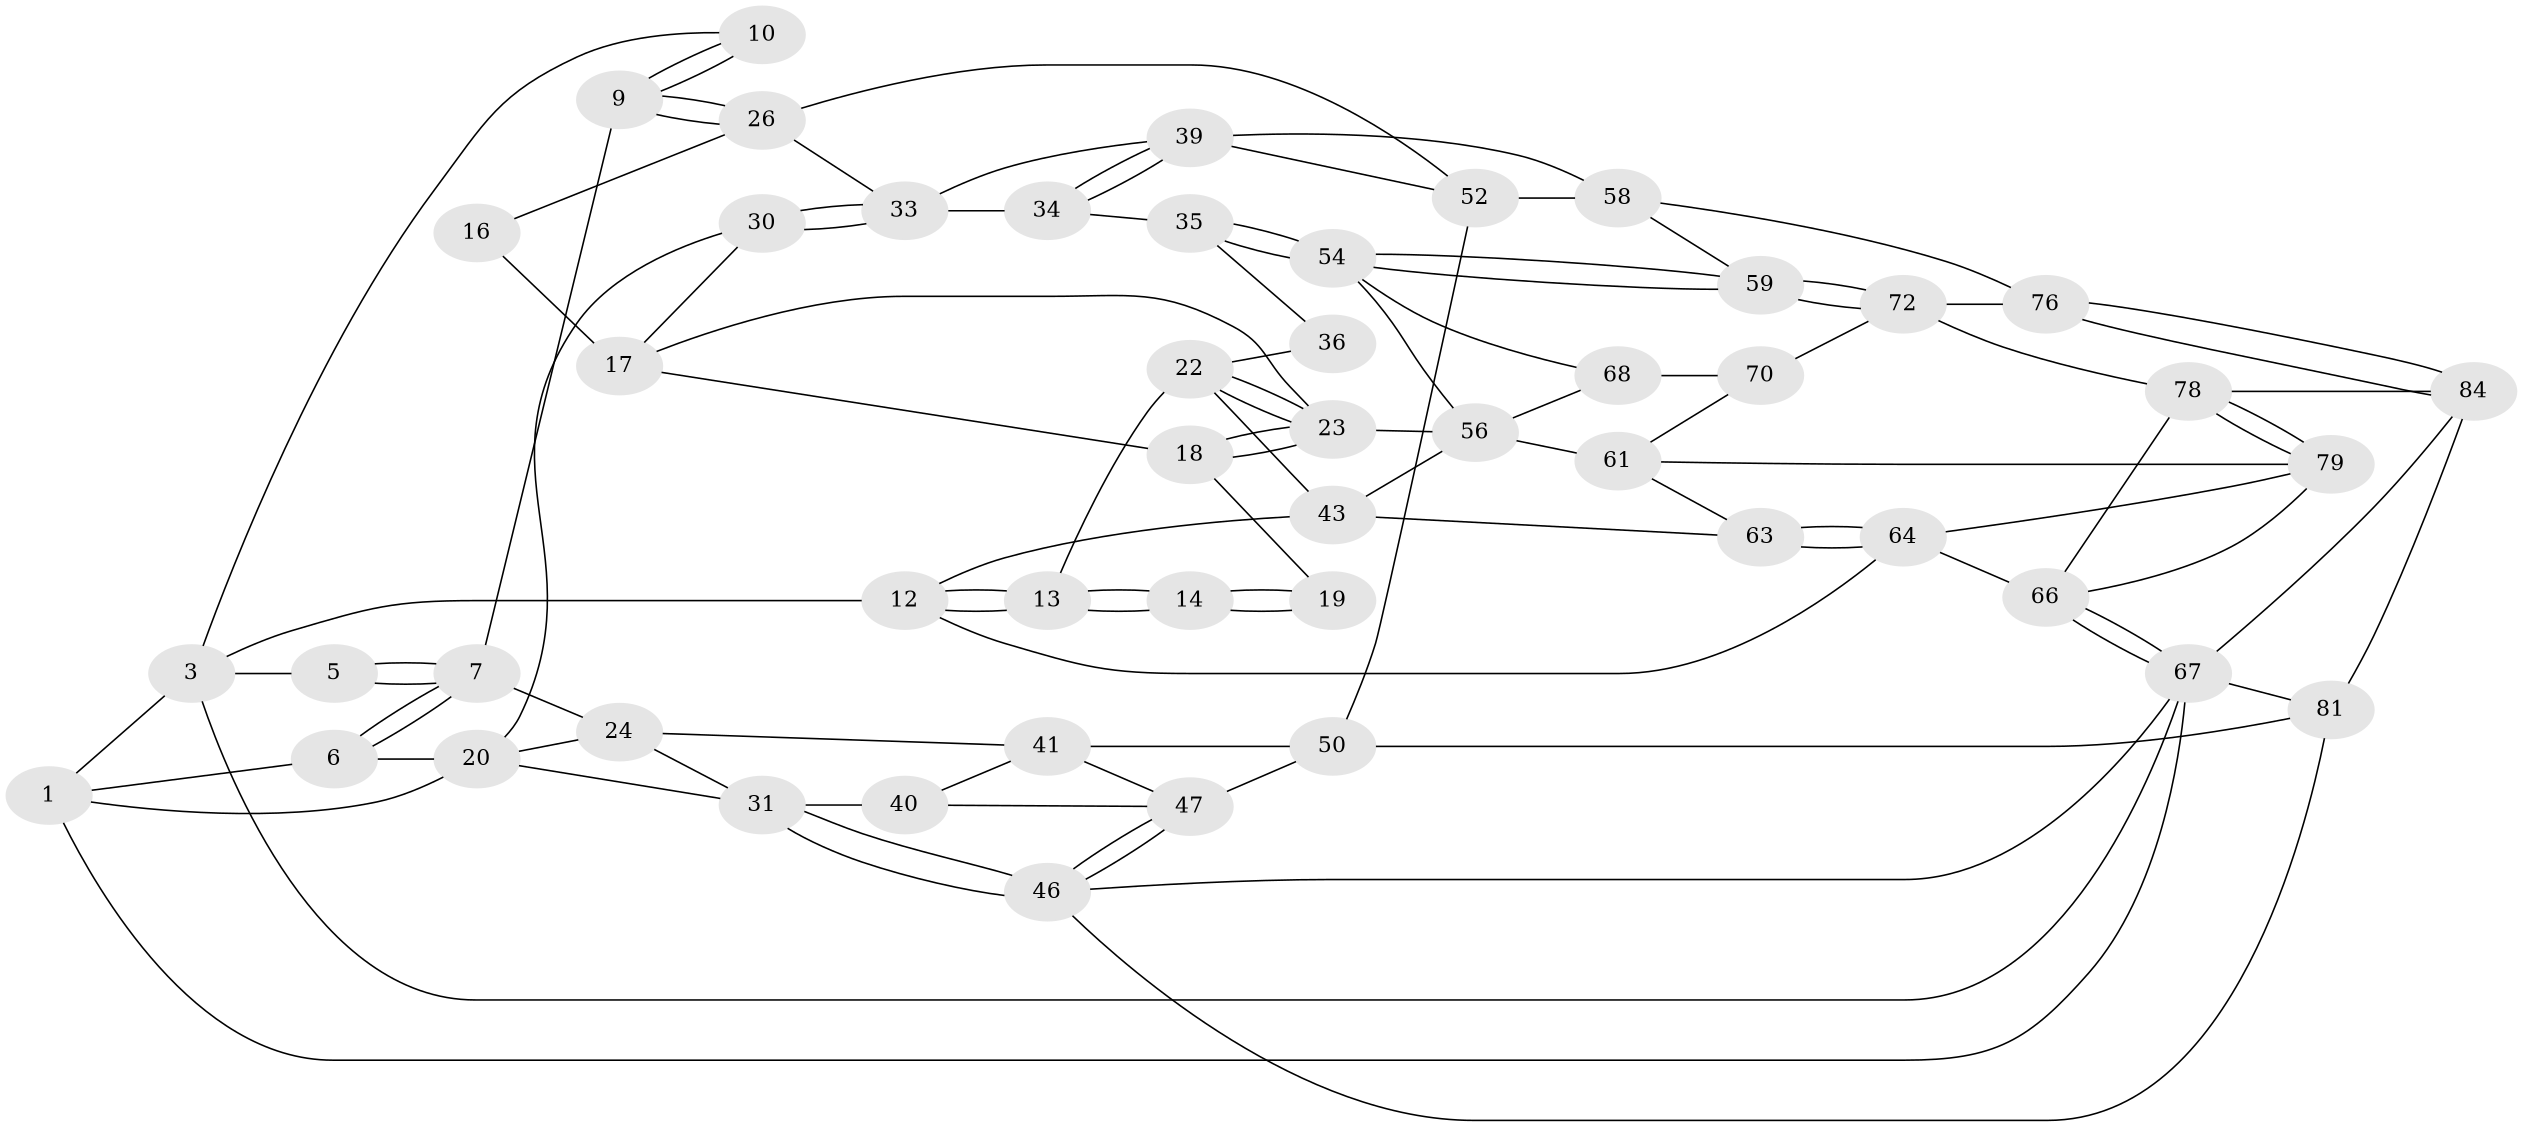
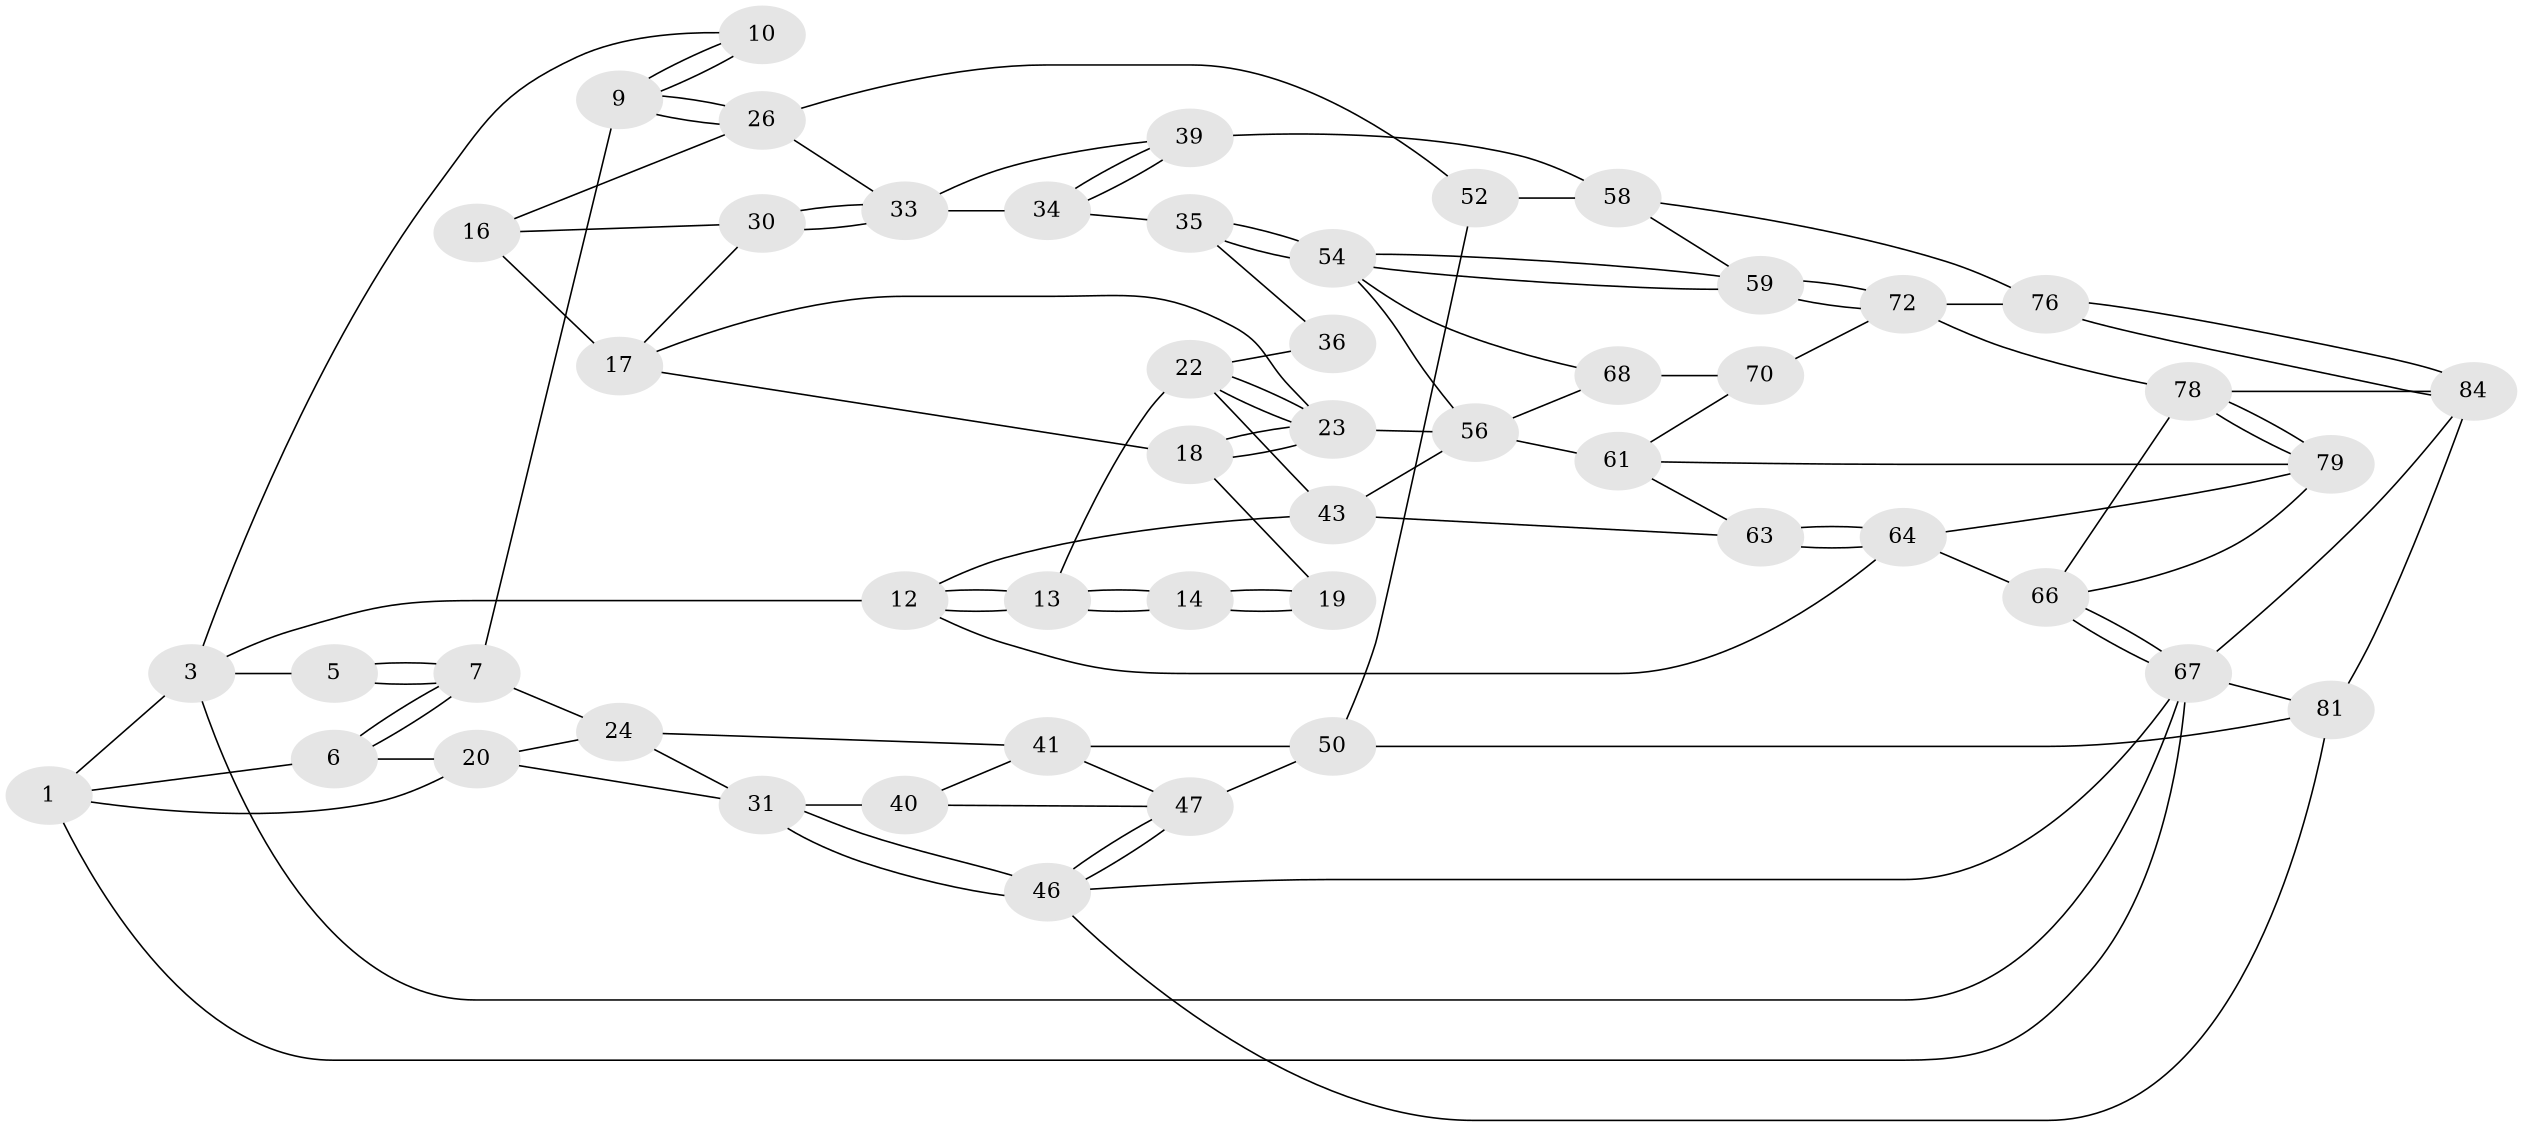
edge "39" -- "52": removed
edge "30" -- "20": now "30" -- "16"
